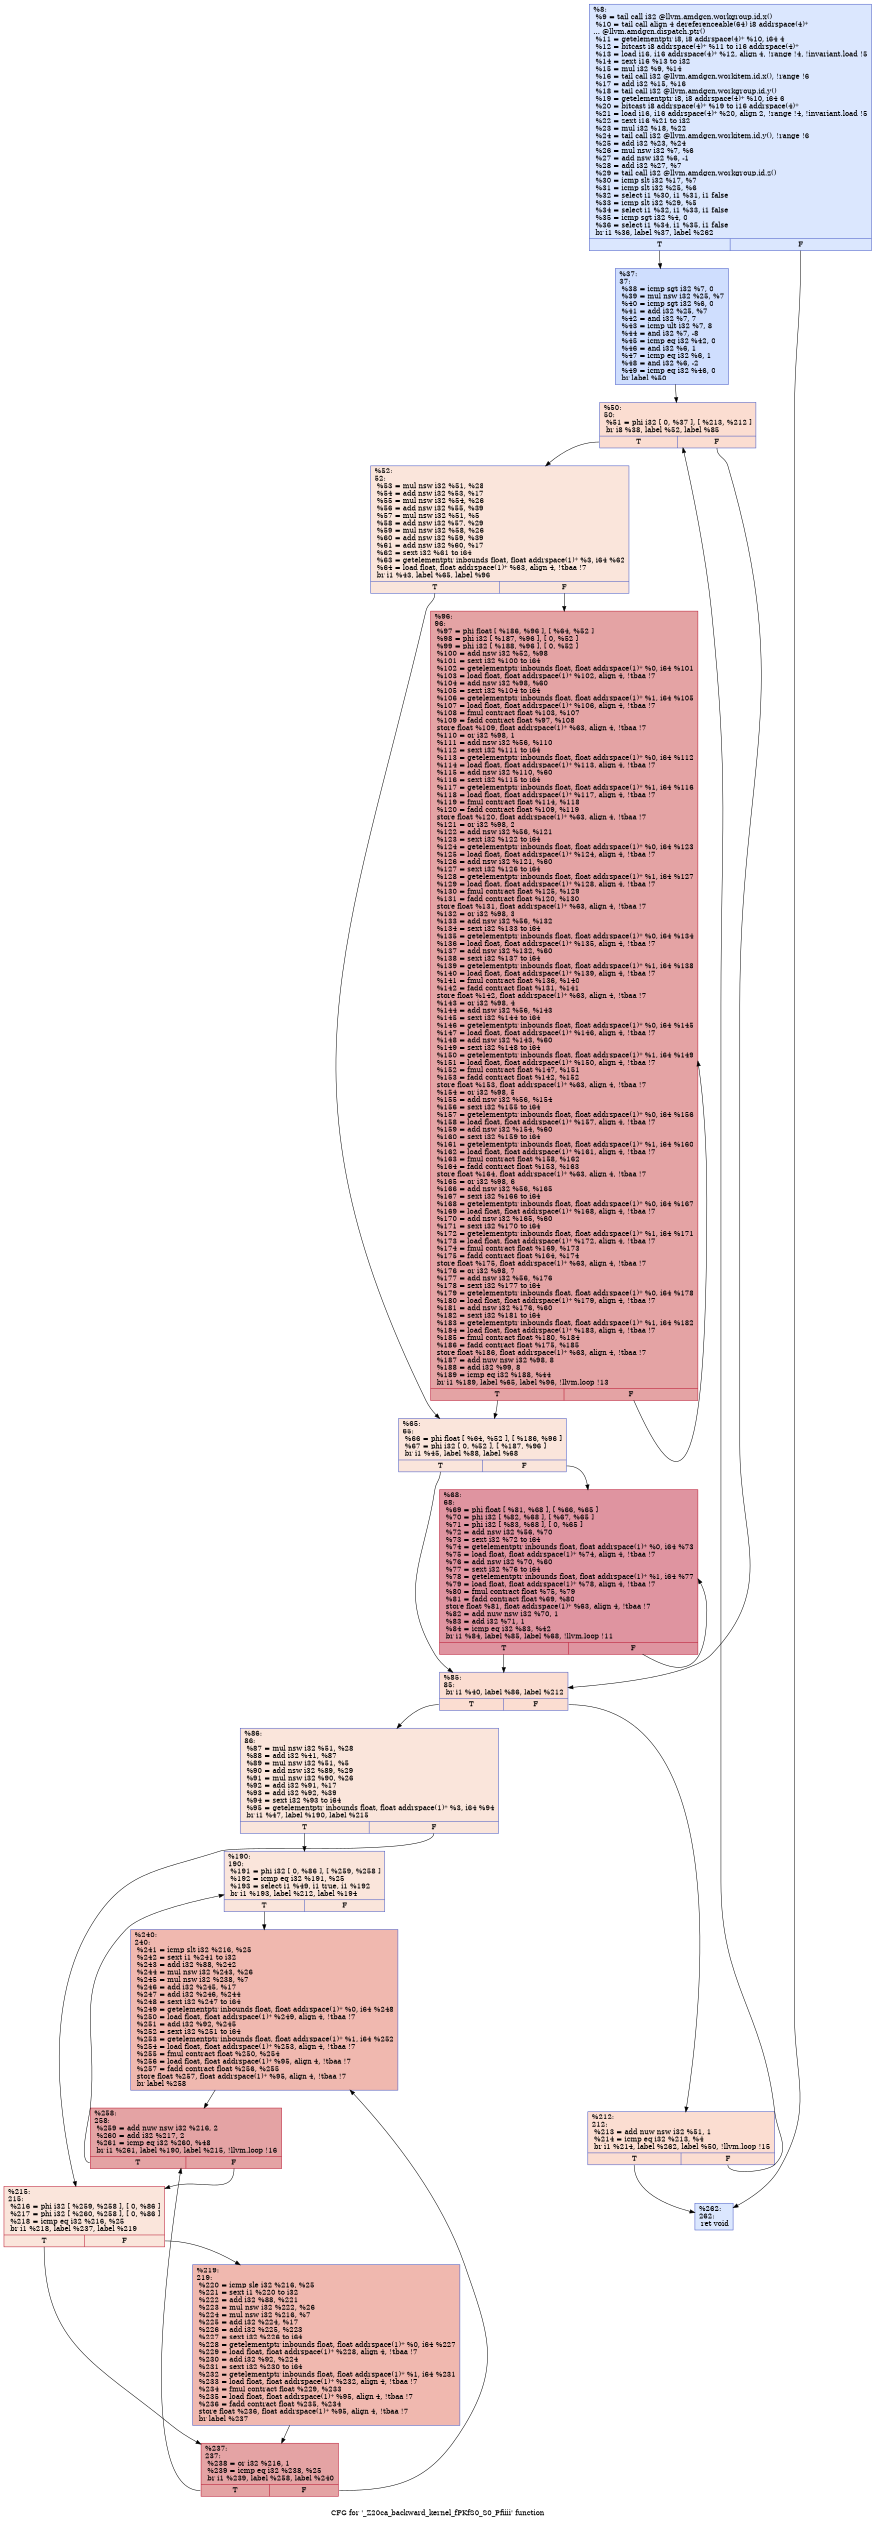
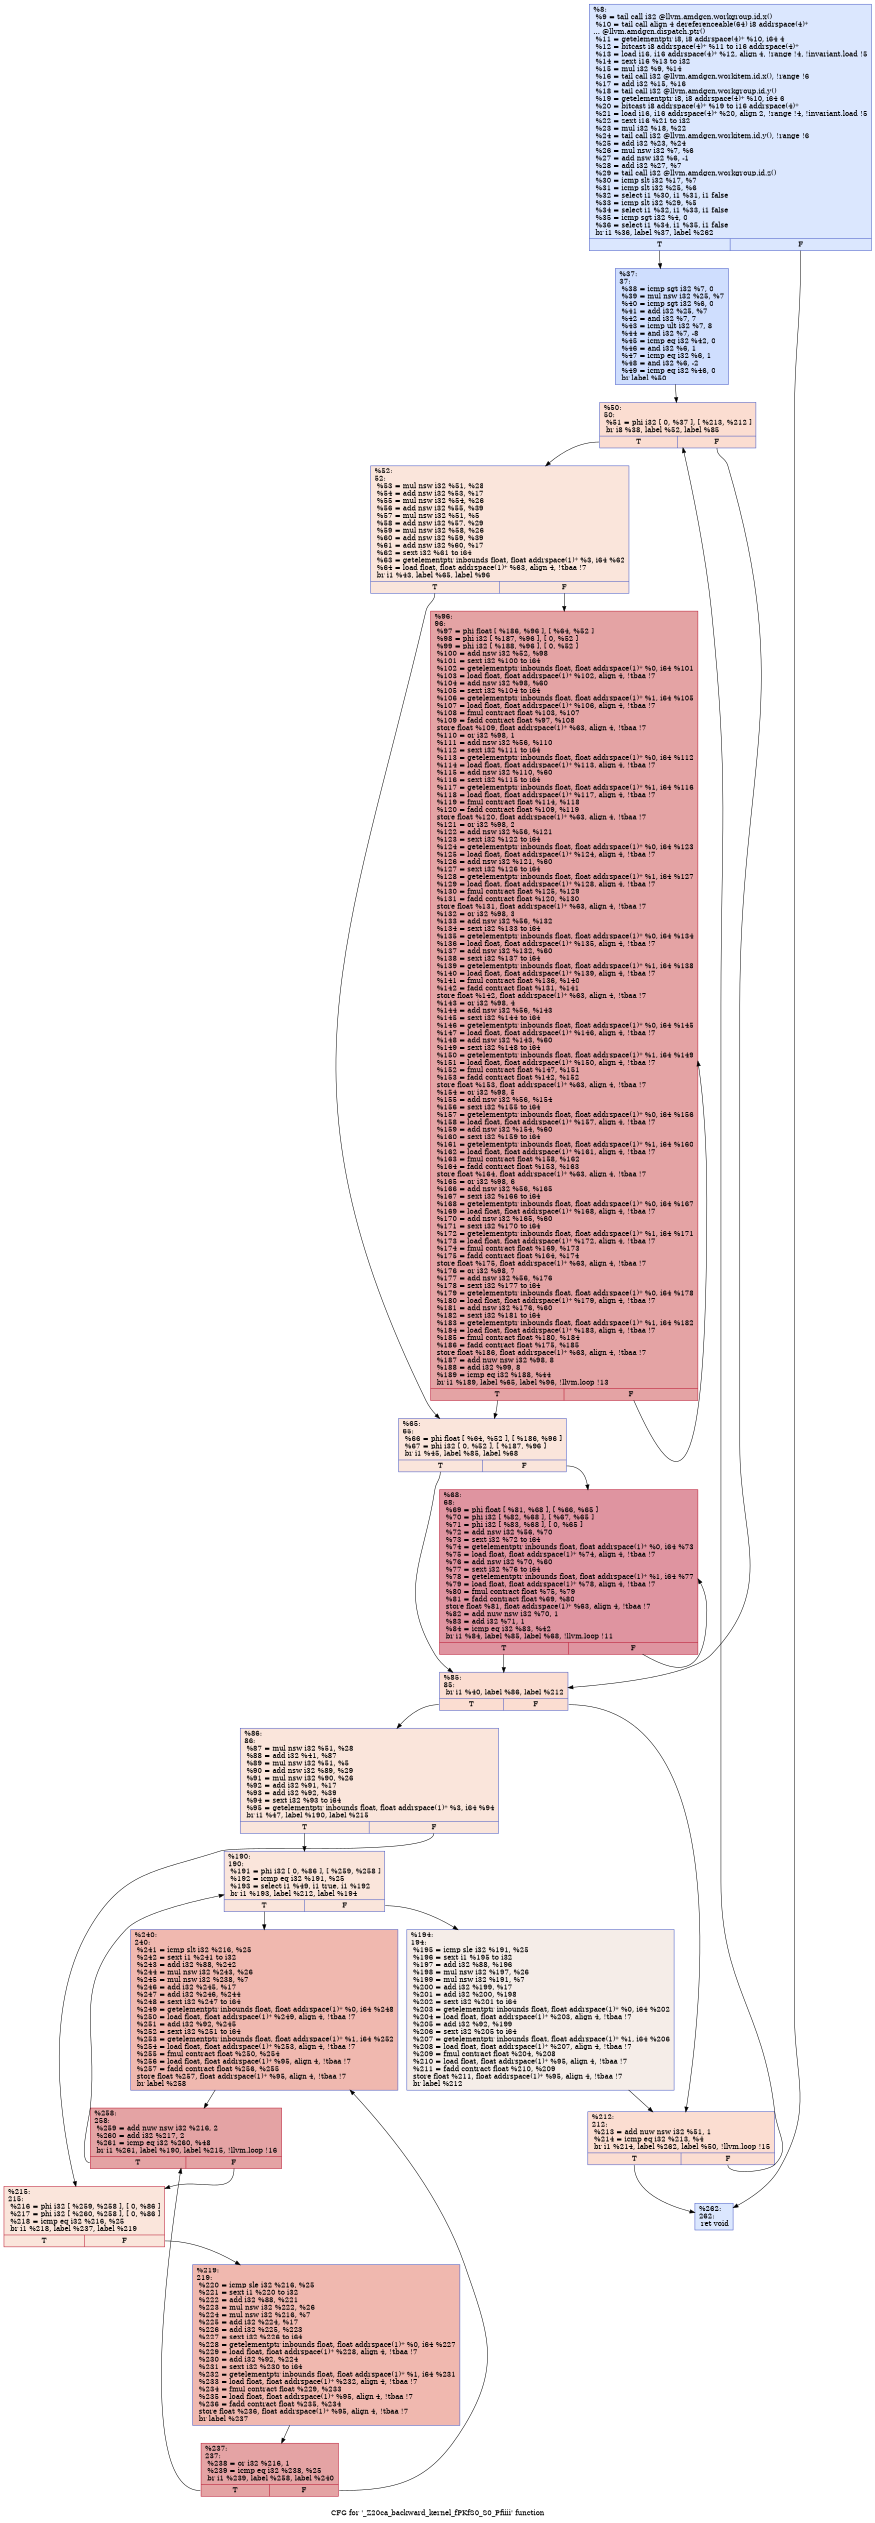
node "%65:": text "br i1 %45, label %88, label %68" -> "br i1 %45, label %85, label %68"
node "%194:": added
edge "%215:" -> "%237:": removed
